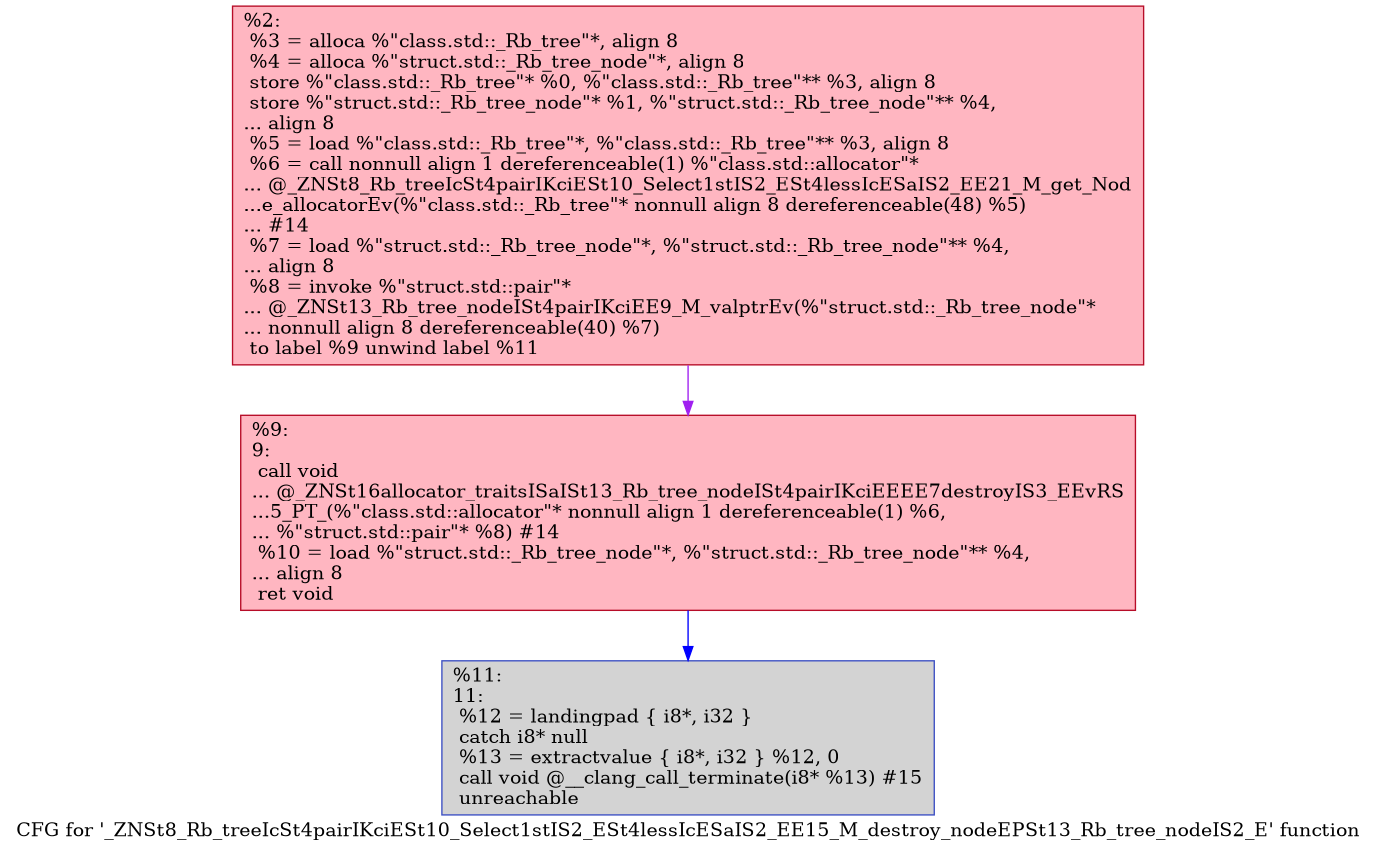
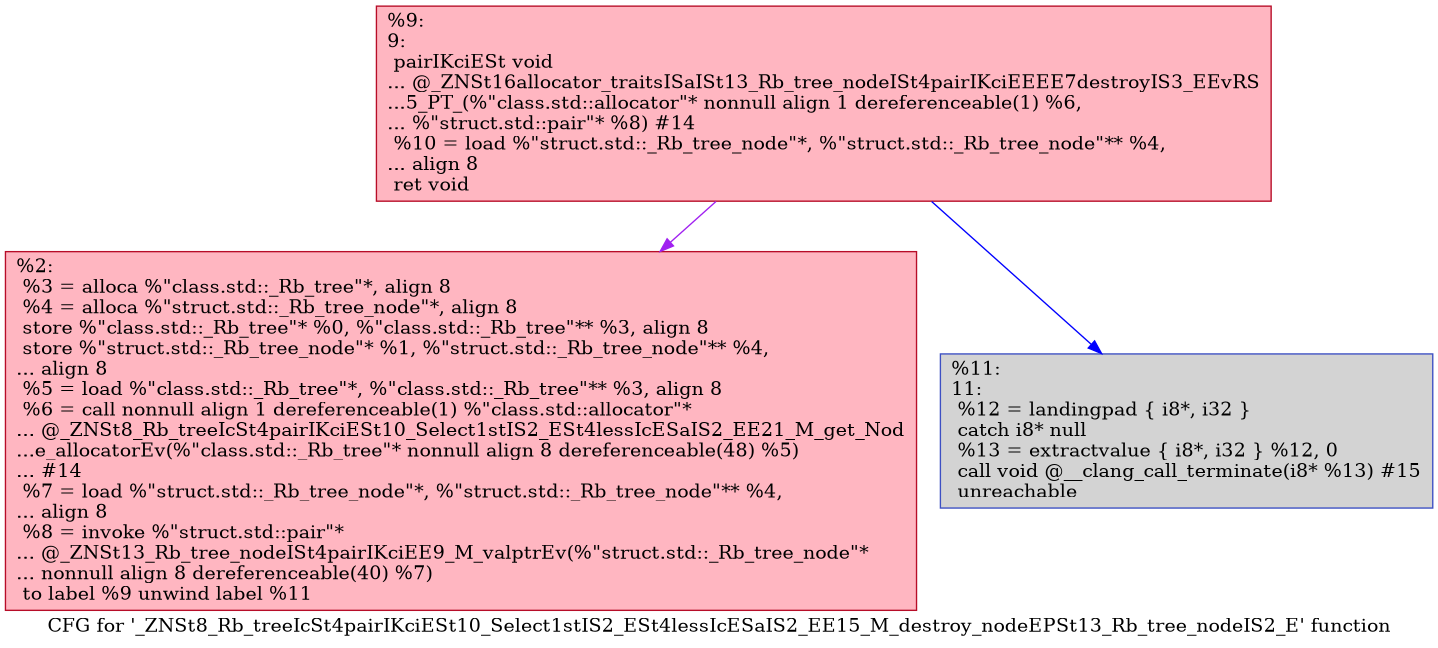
edge "%2:" -> "%9:": reversed
node "%9:": text "call void" -> "pairIKciESt void"
